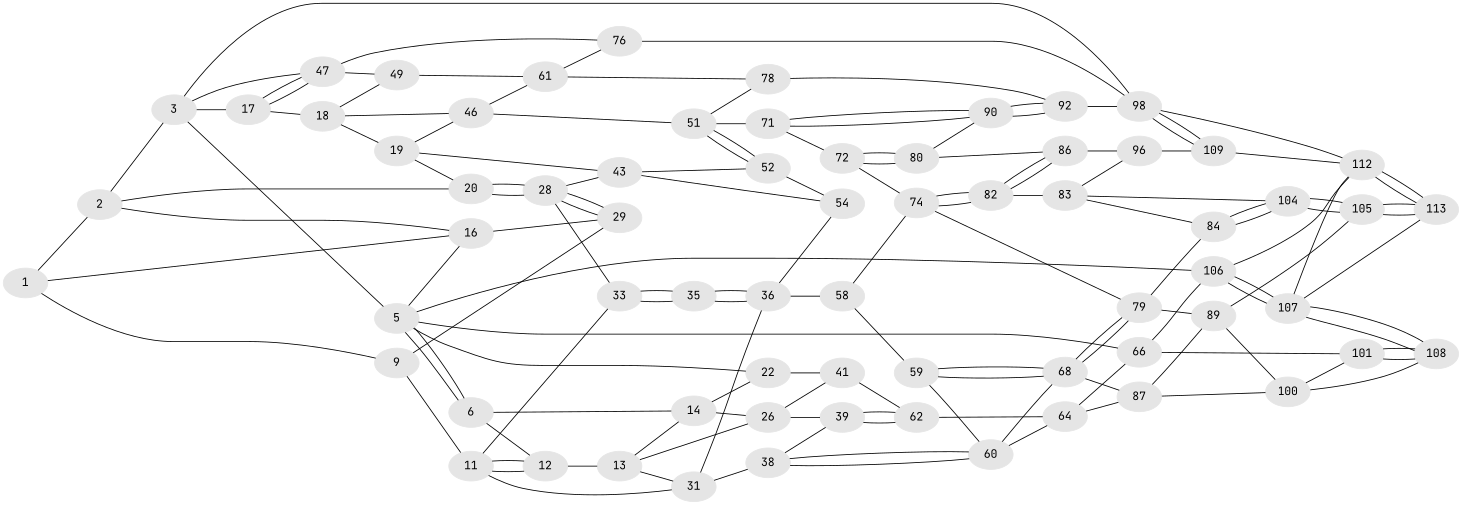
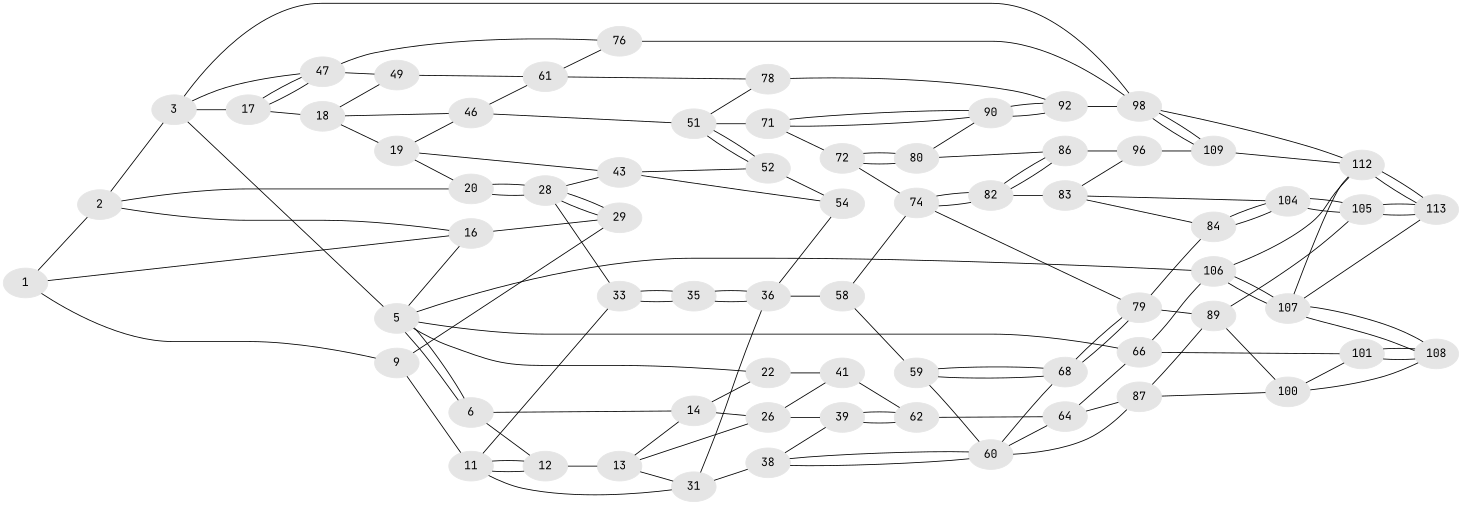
edge "68" -- "87": now "60" -- "87"
